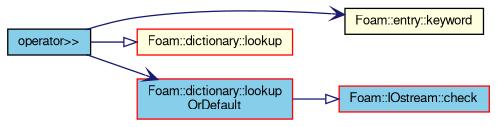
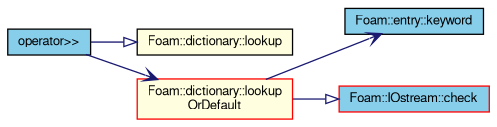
edge "operator>>" -> "Foam::entry::keyword": now "Foam::dictionary::lookup OrDefault" -> "Foam::entry::keyword"
node "Foam::entry::keyword": fillcolor lightyellow -> skyblue
node "Foam::dictionary::lookup": color red -> black
node "Foam::dictionary::lookup OrDefault": fillcolor skyblue -> lightyellow
